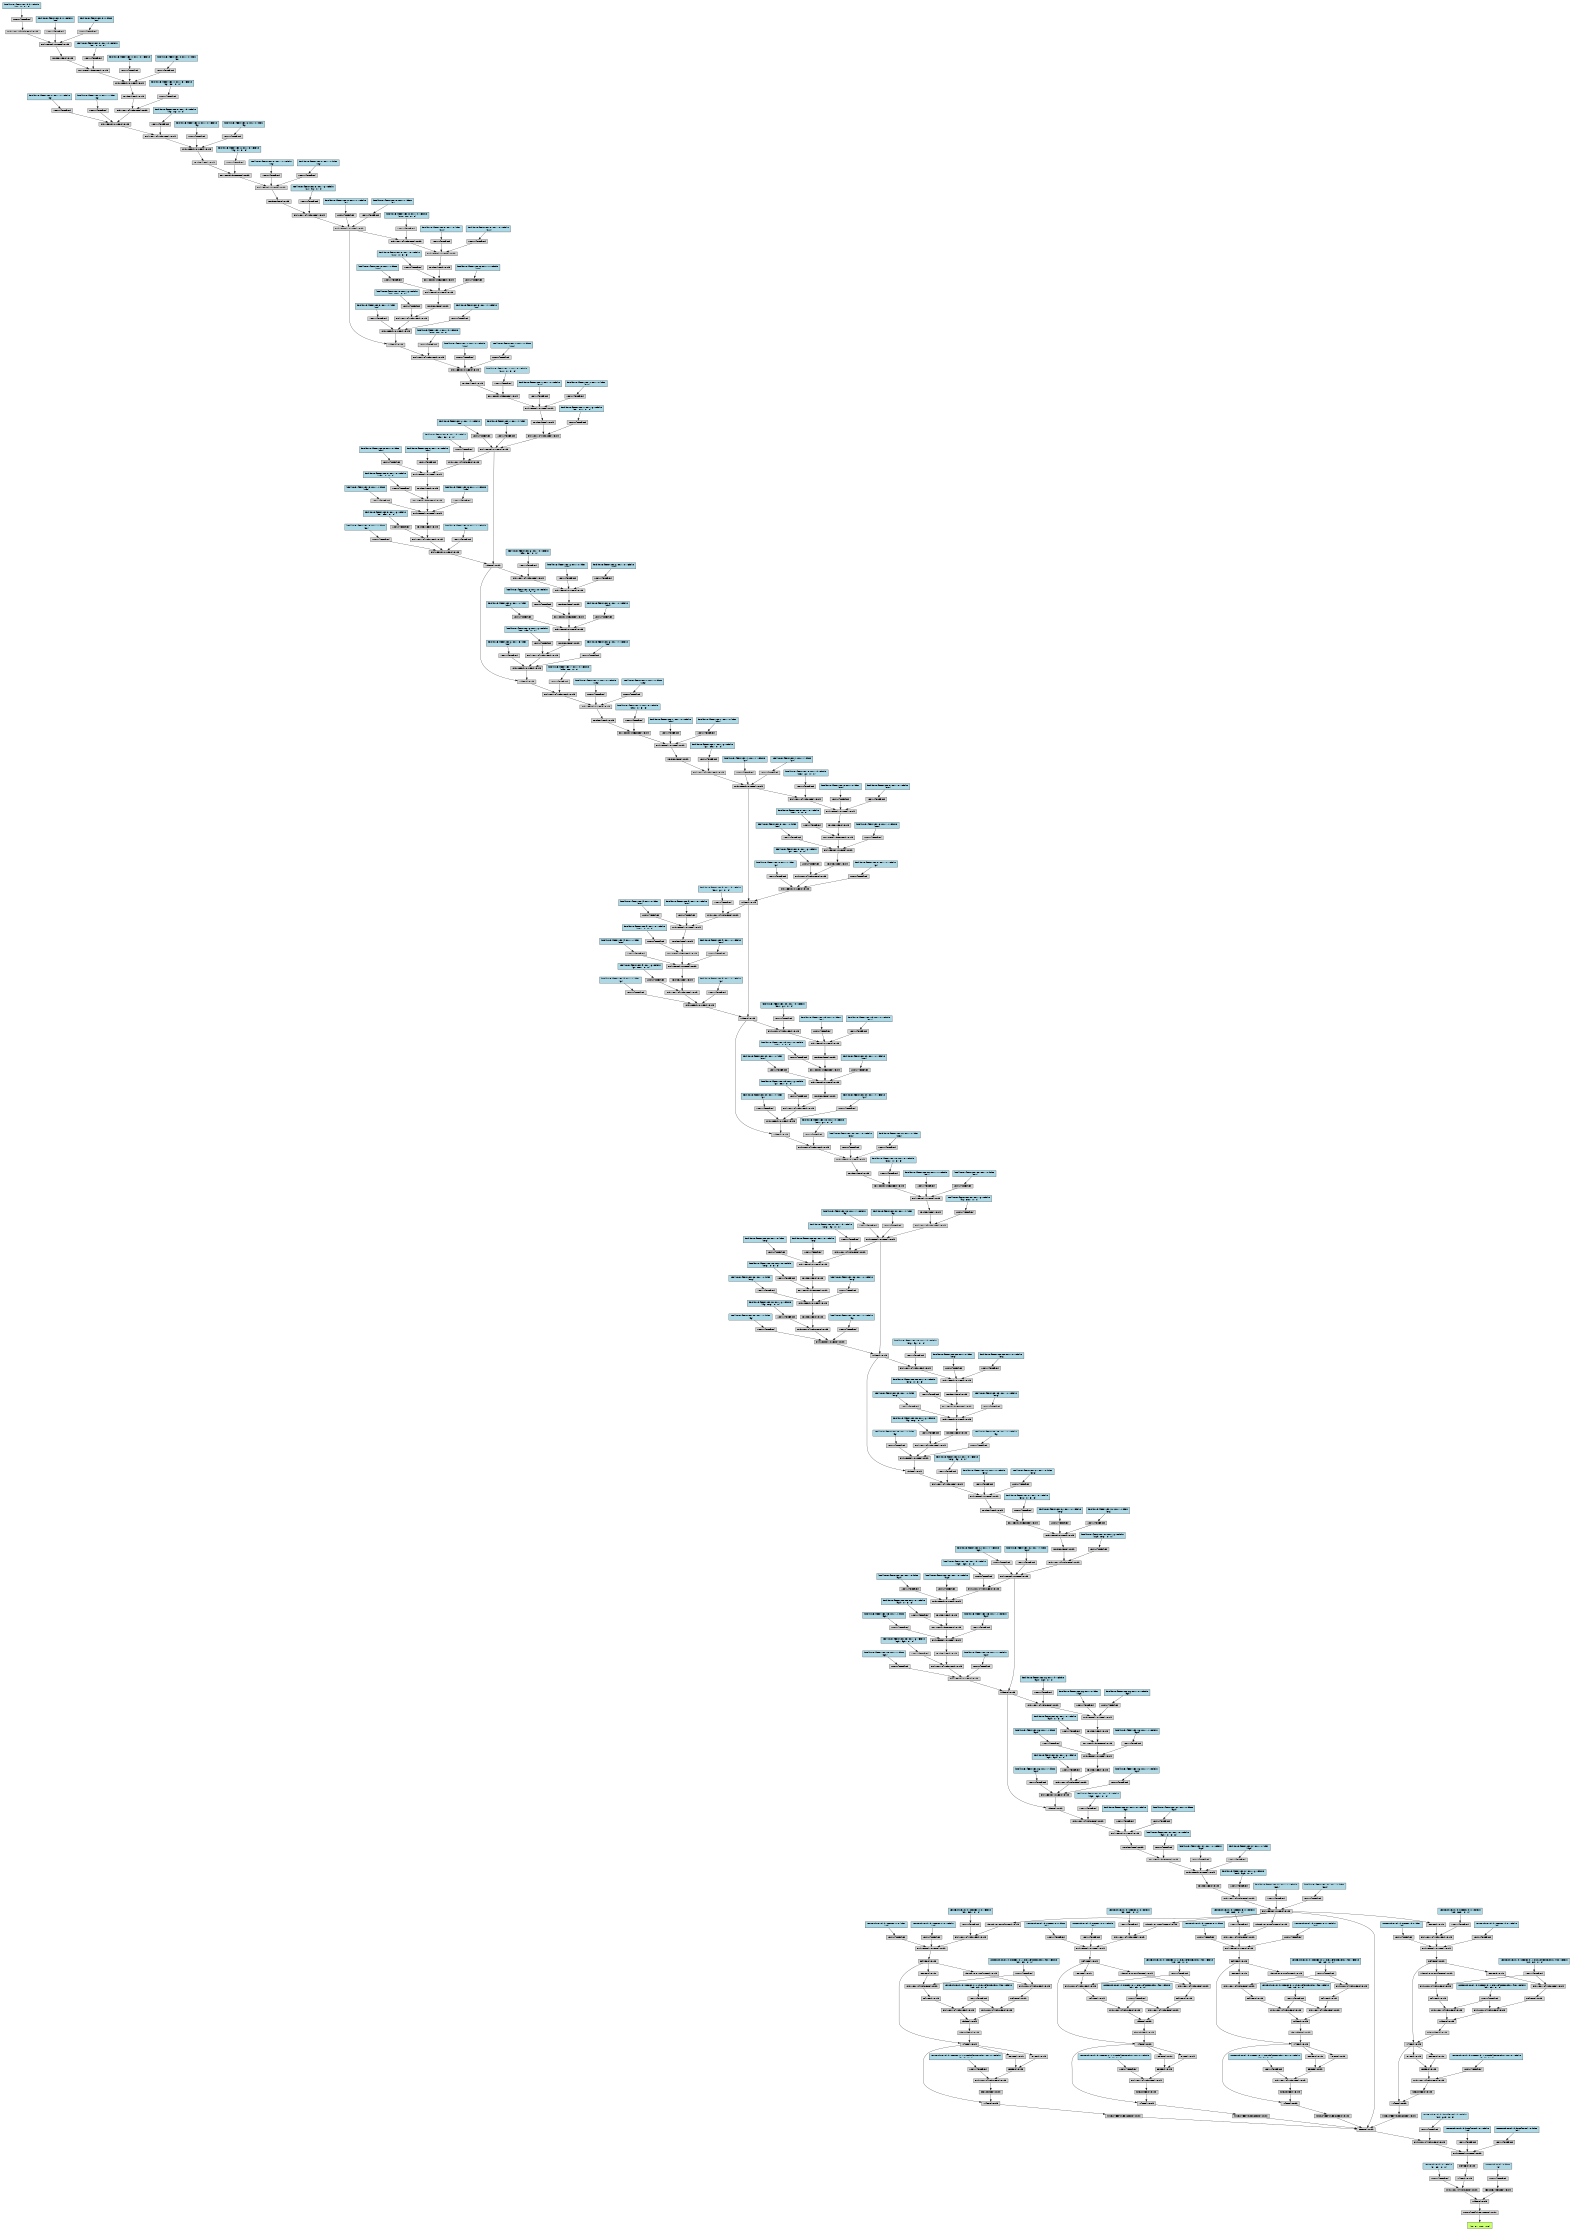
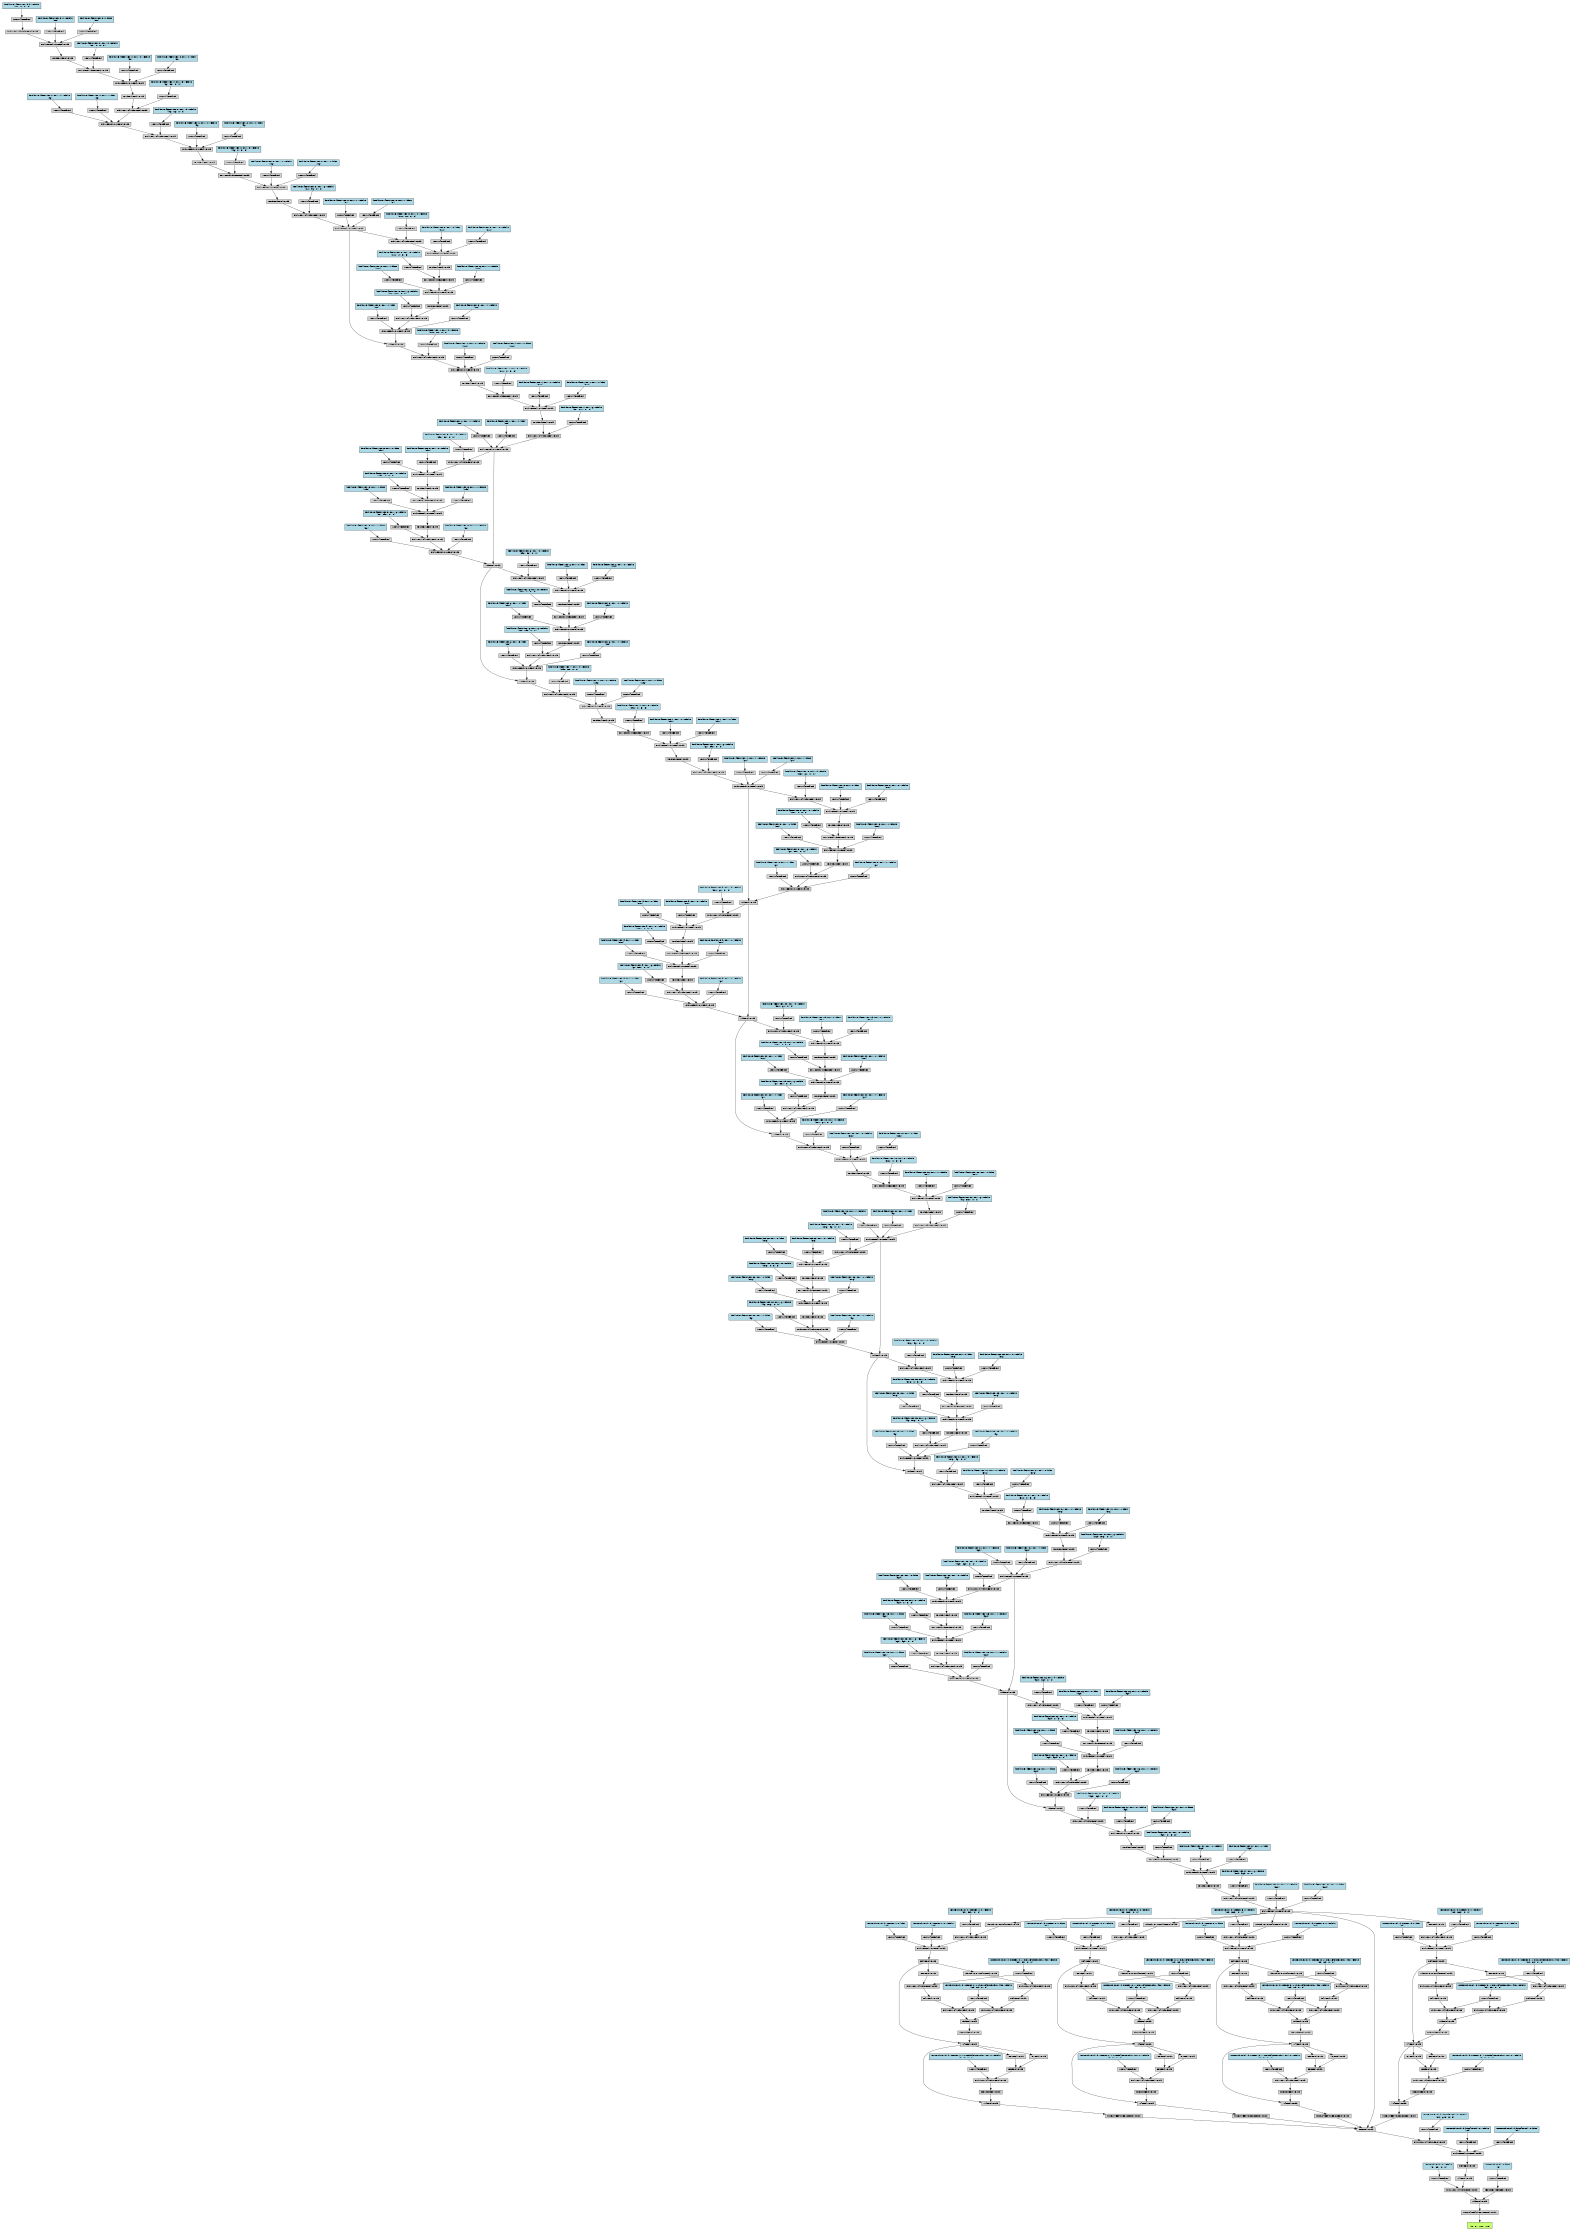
node "backbone.features.9.conv.4.weight (384)": label "backbone.features.9.conv.4.weight (384)" -> "backbone.backbone.9.conv.4.weight (384)"
